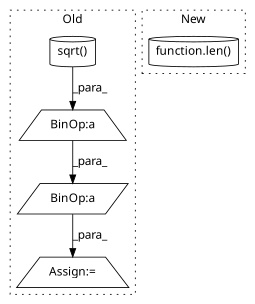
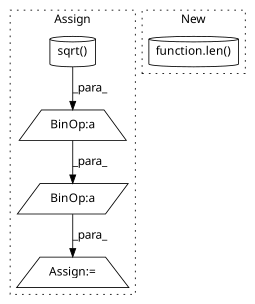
cluster "Old": label "Old" -> "Assign"
